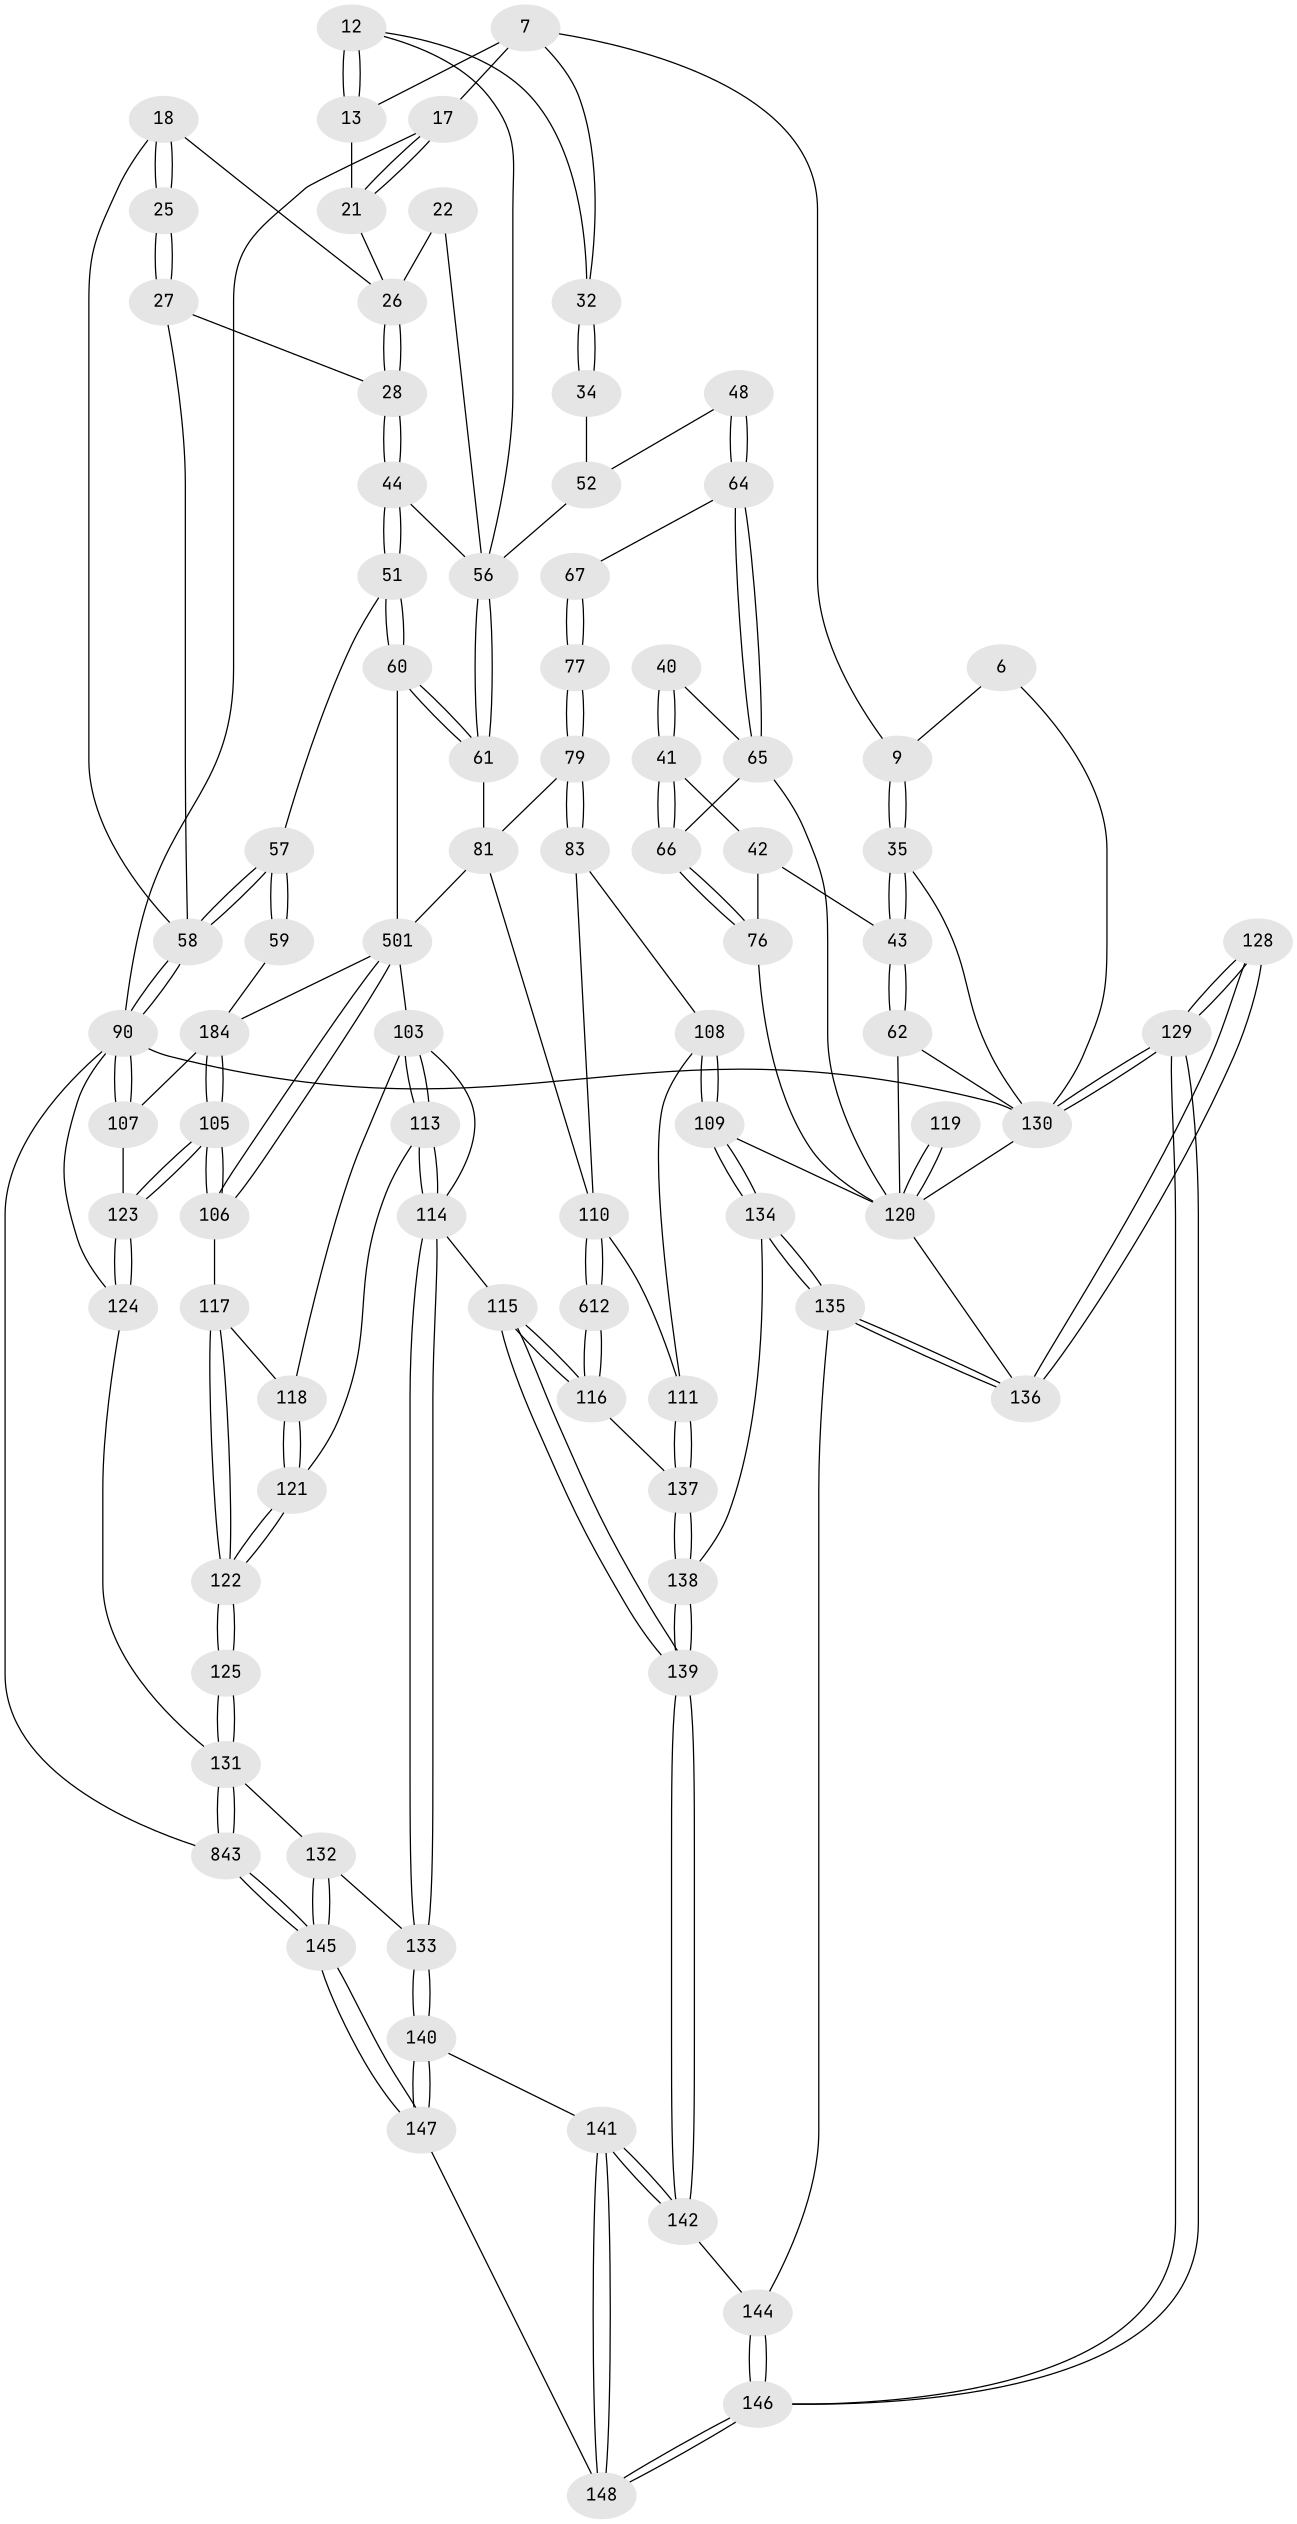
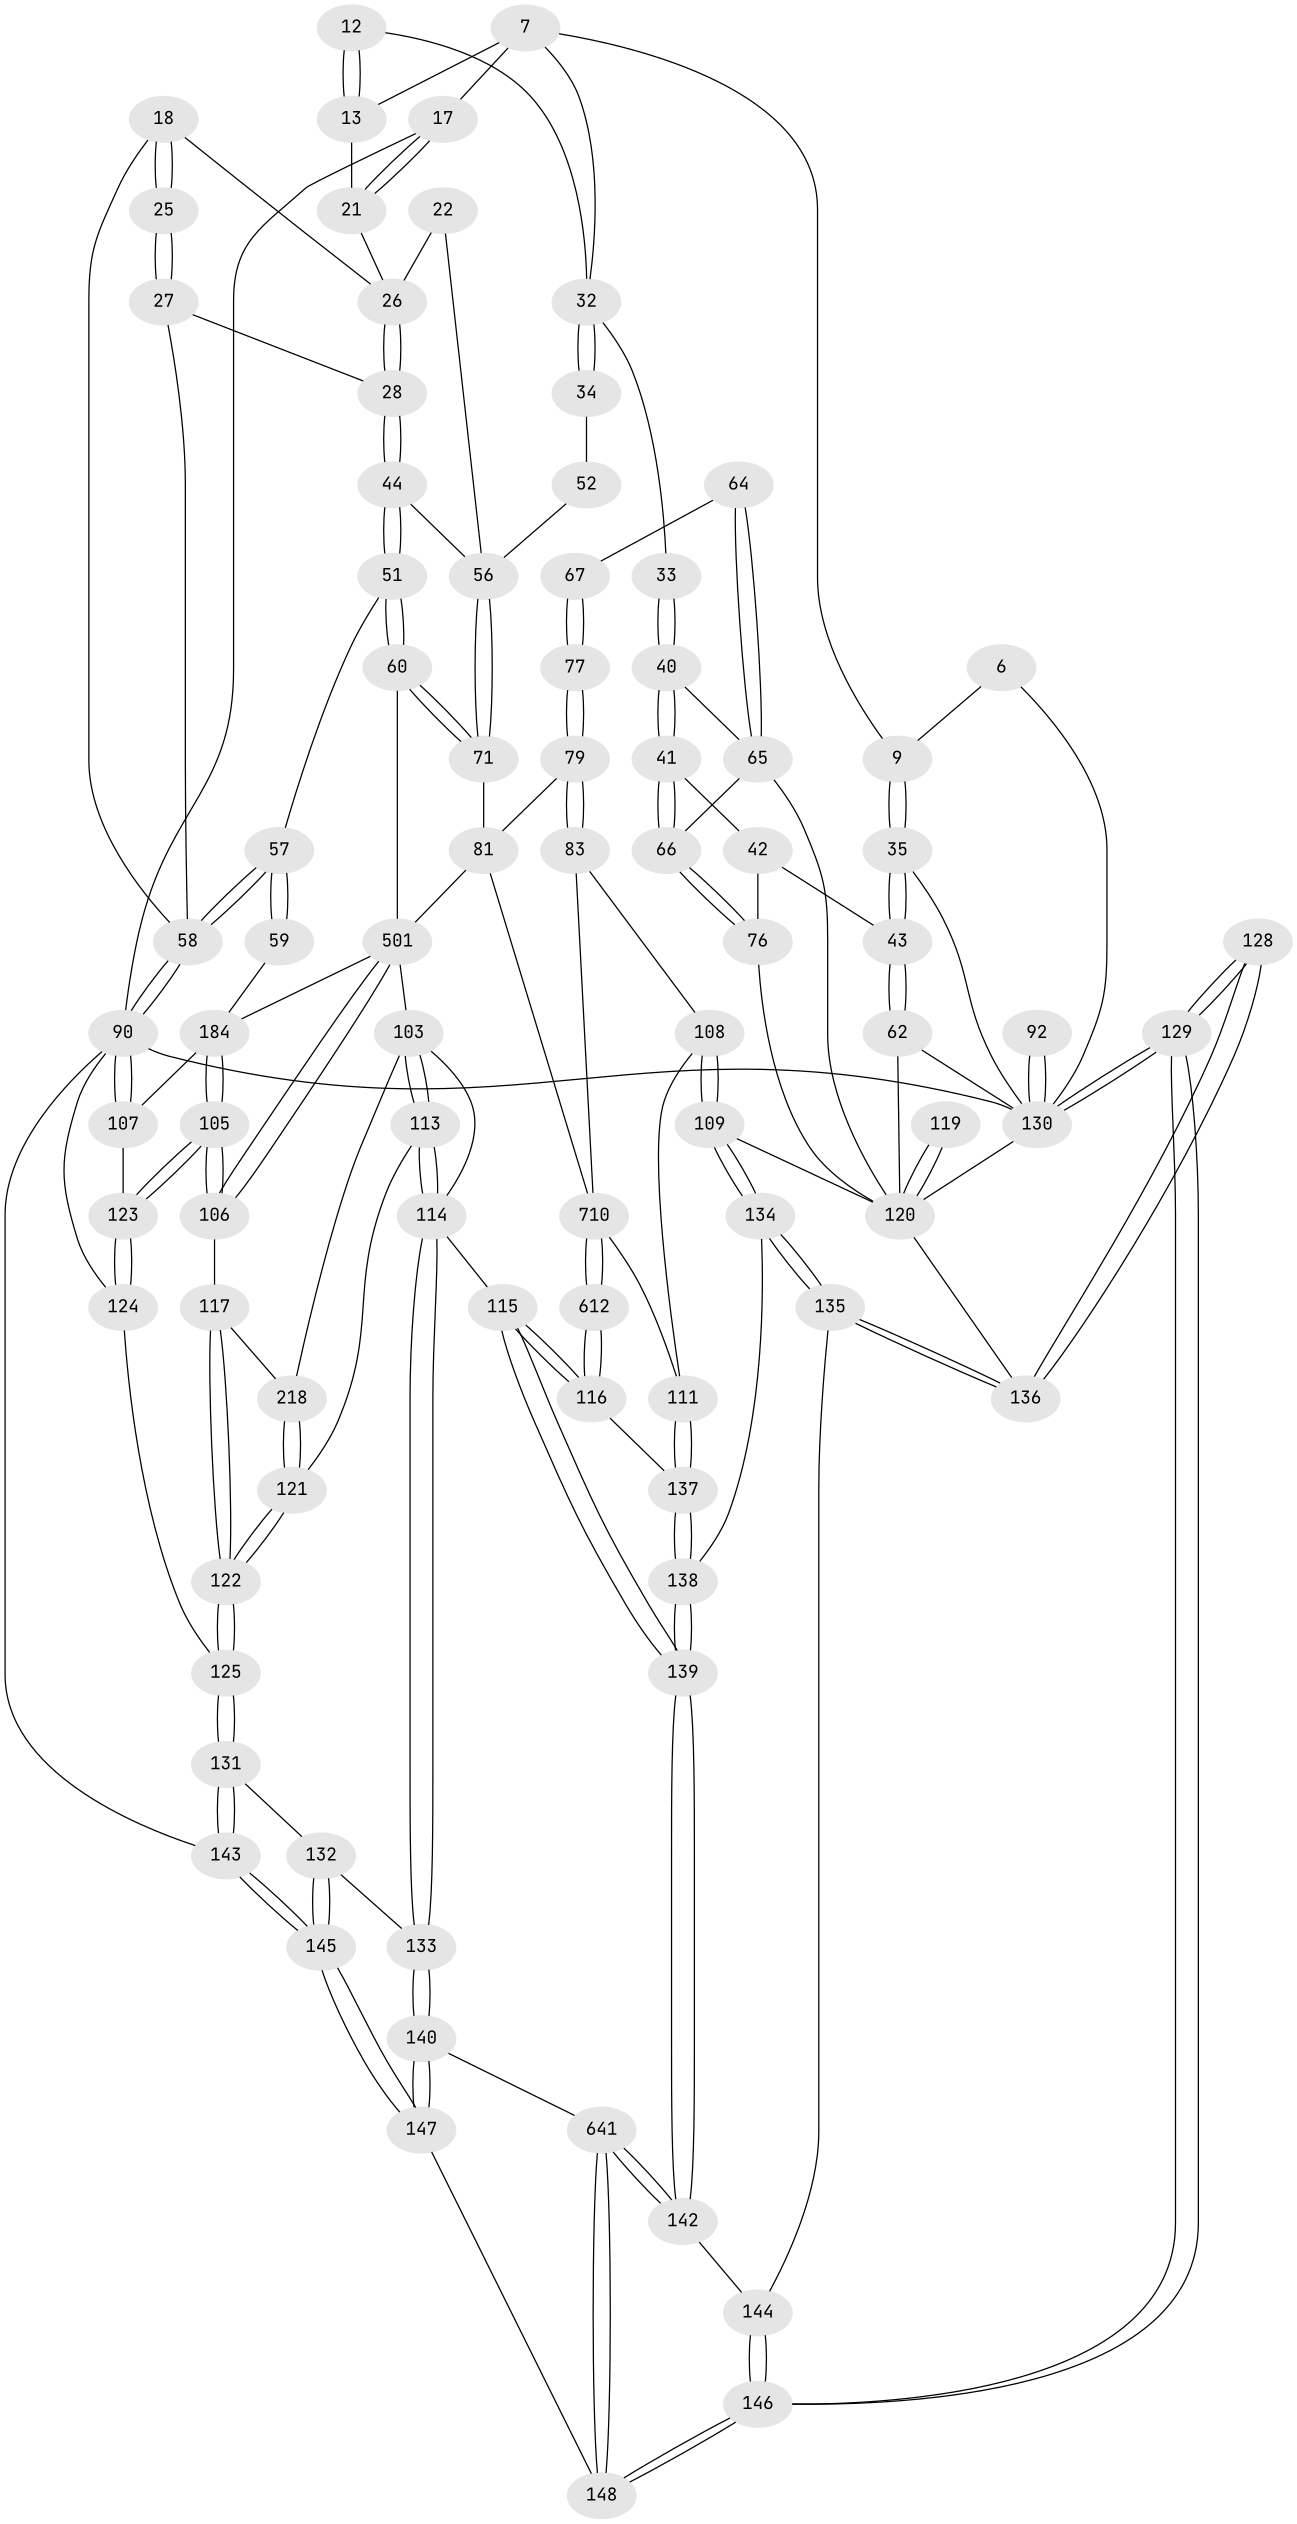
edge "12" -- "56": removed
node "48": removed
node "33": added
node "61": label "61" -> "71"
node "92": added
node "110": label "110" -> "710"
node "118": label "118" -> "218"
edge "124" -- "131": now "124" -- "125"
node "843": label "843" -> "143"
node "141": label "141" -> "641"
